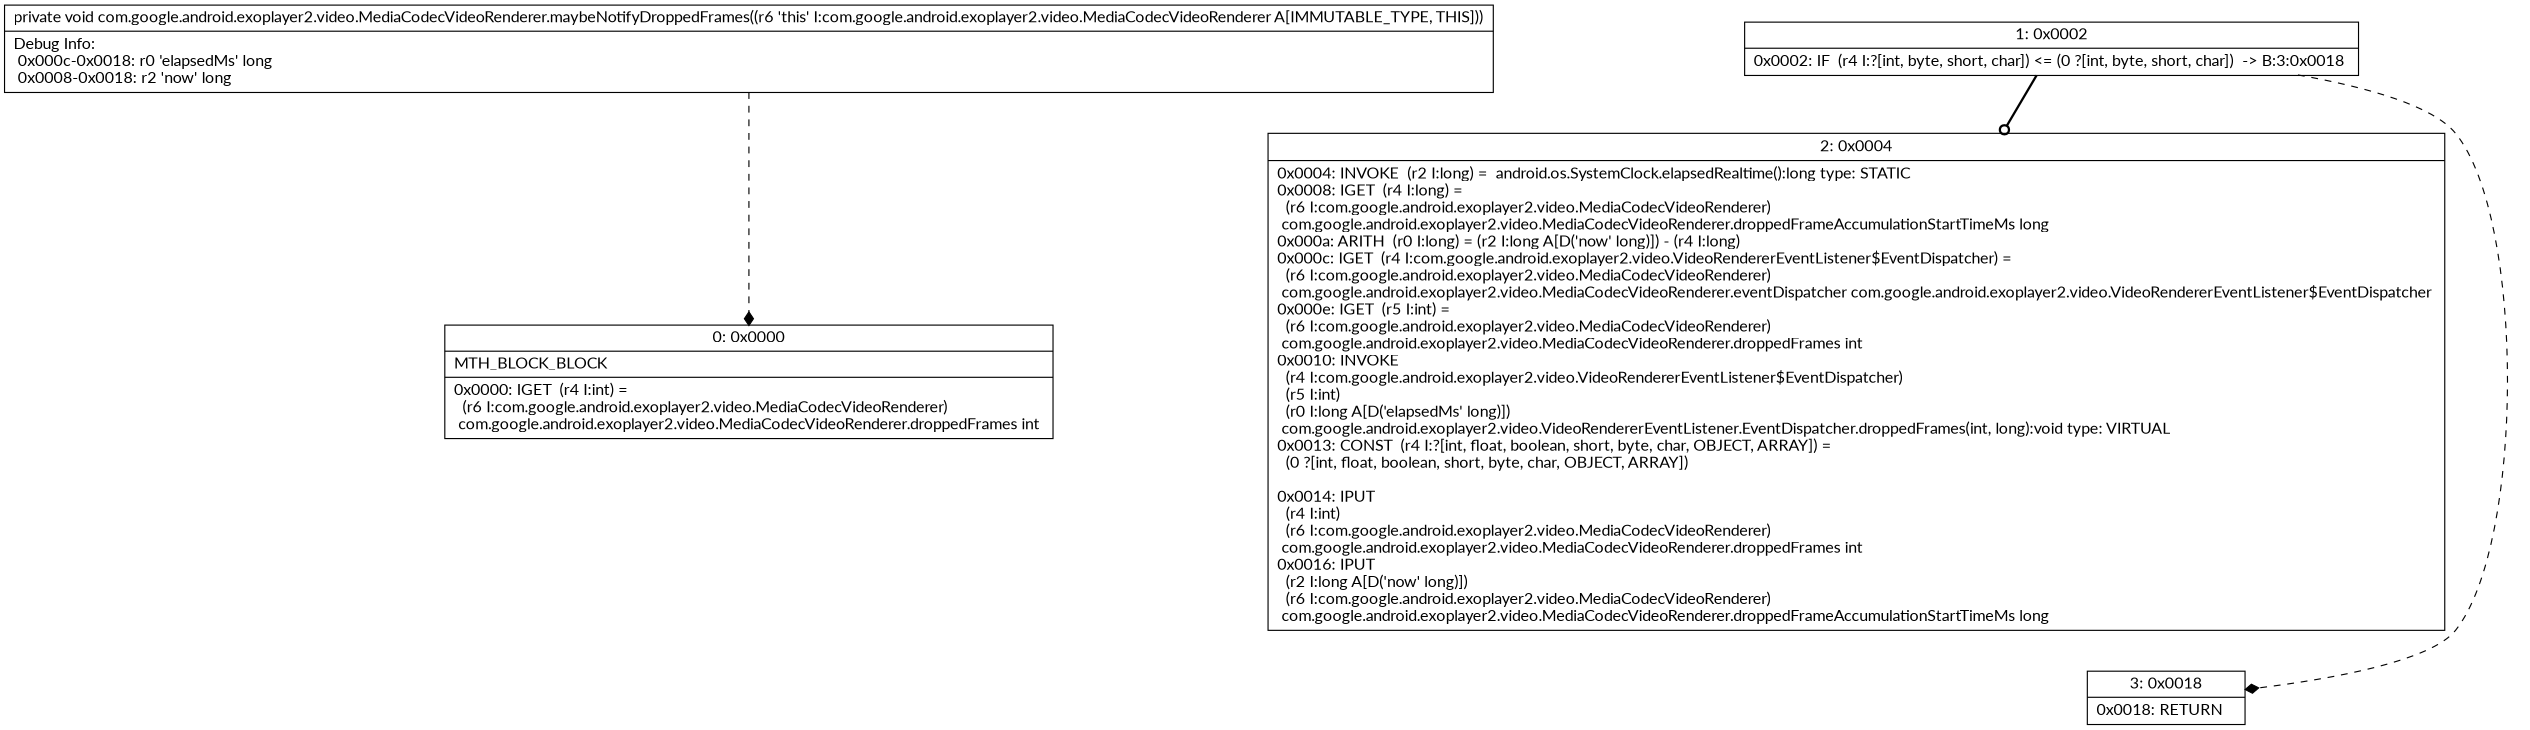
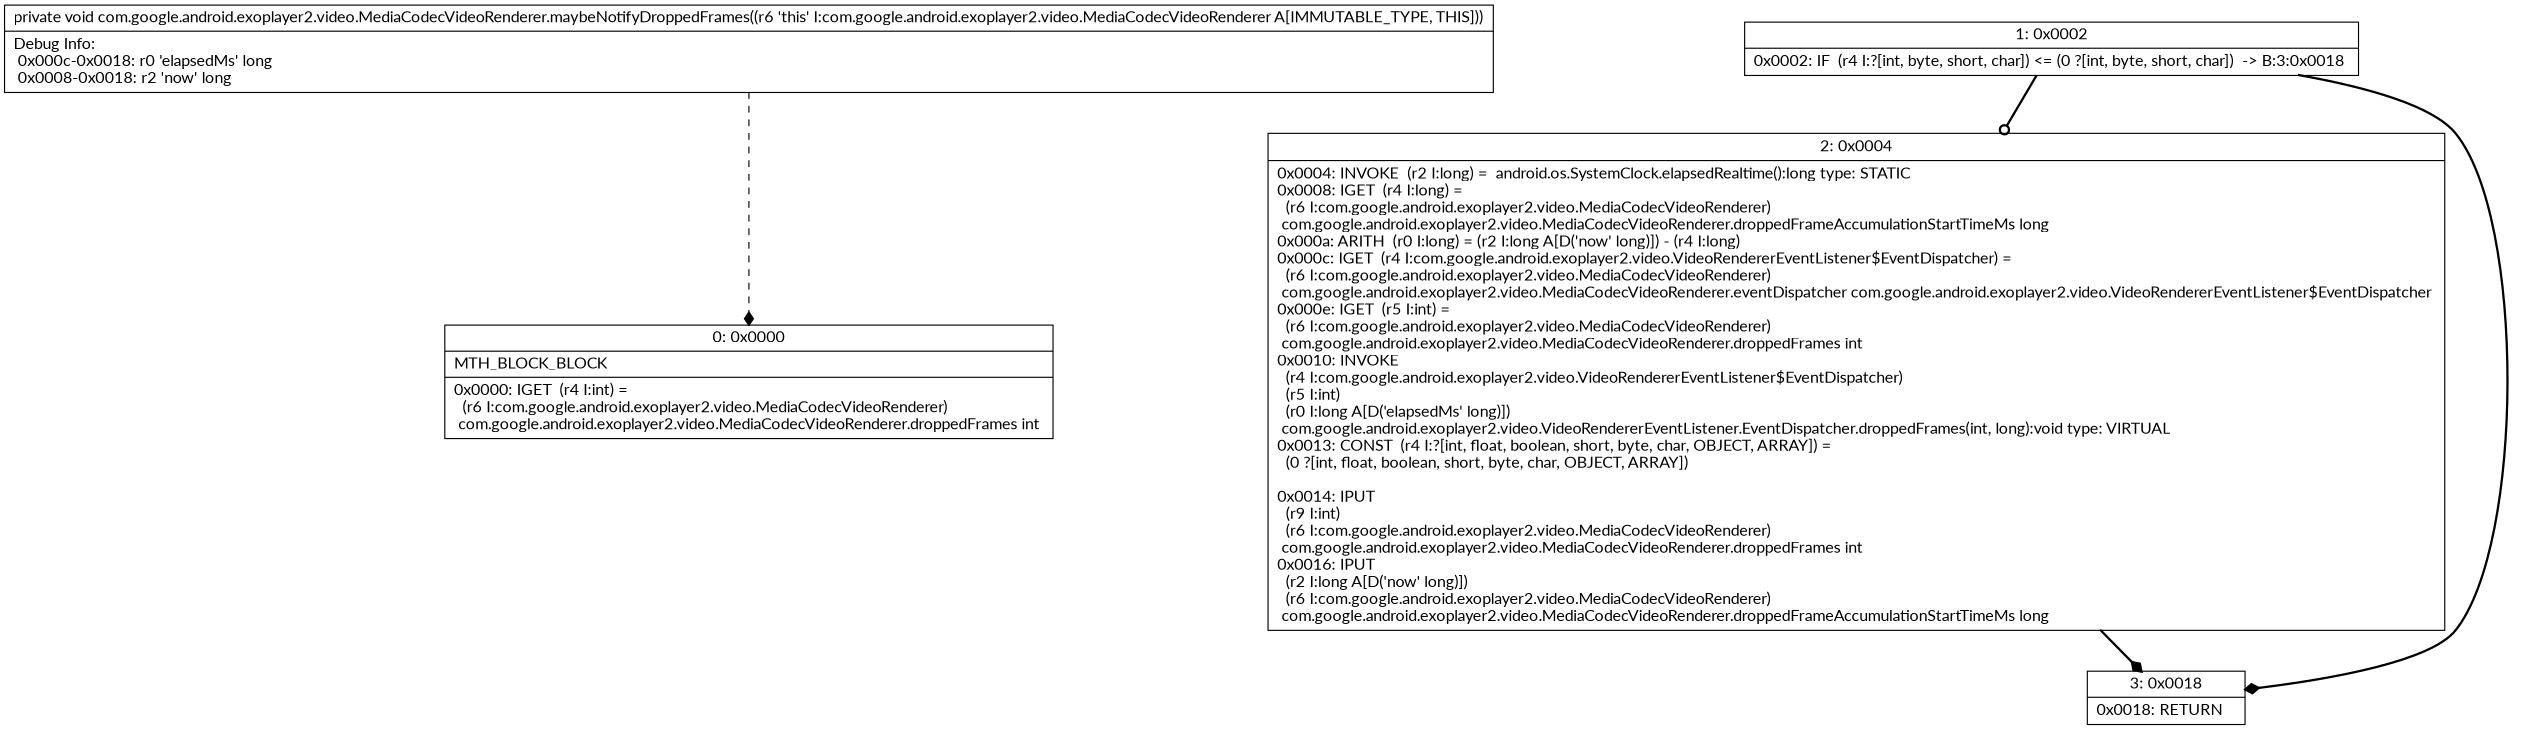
edge "1: 0x0002" -> "3: 0x0018": style dashed -> bold
node "2: 0x0004": text "(r4 I:int)" -> "(r9 I:int)"
edge "2: 0x0004" -> "3: 0x0018": added
